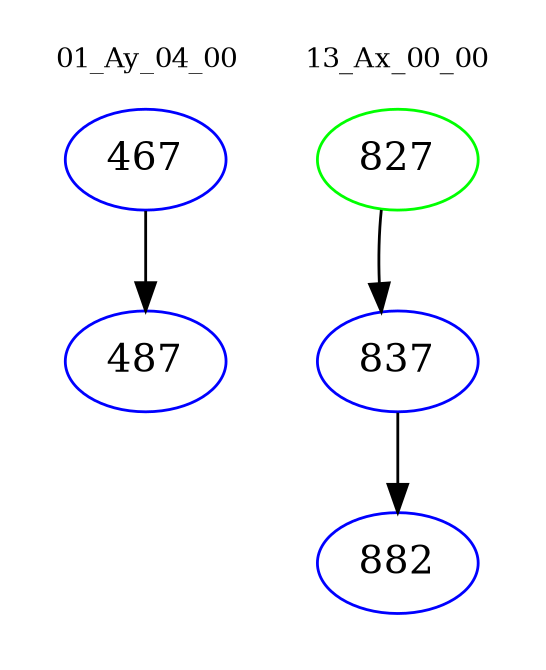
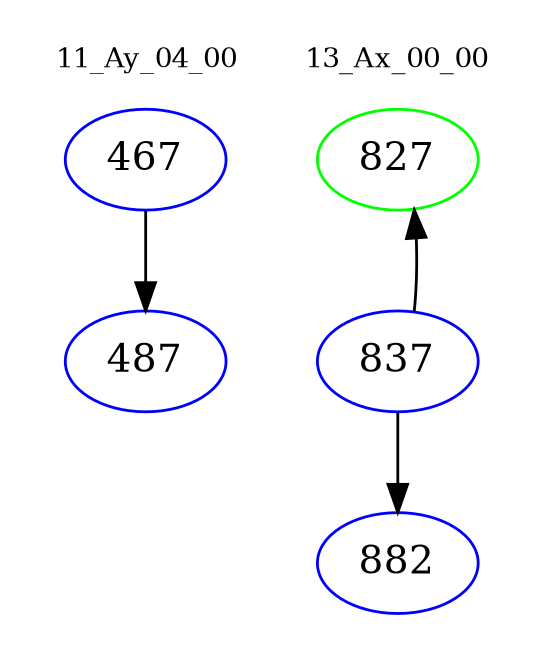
cluster "01_Ay_04_00": label "01_Ay_04_00" -> "11_Ay_04_00"
edge "827" -> "837": reversed
